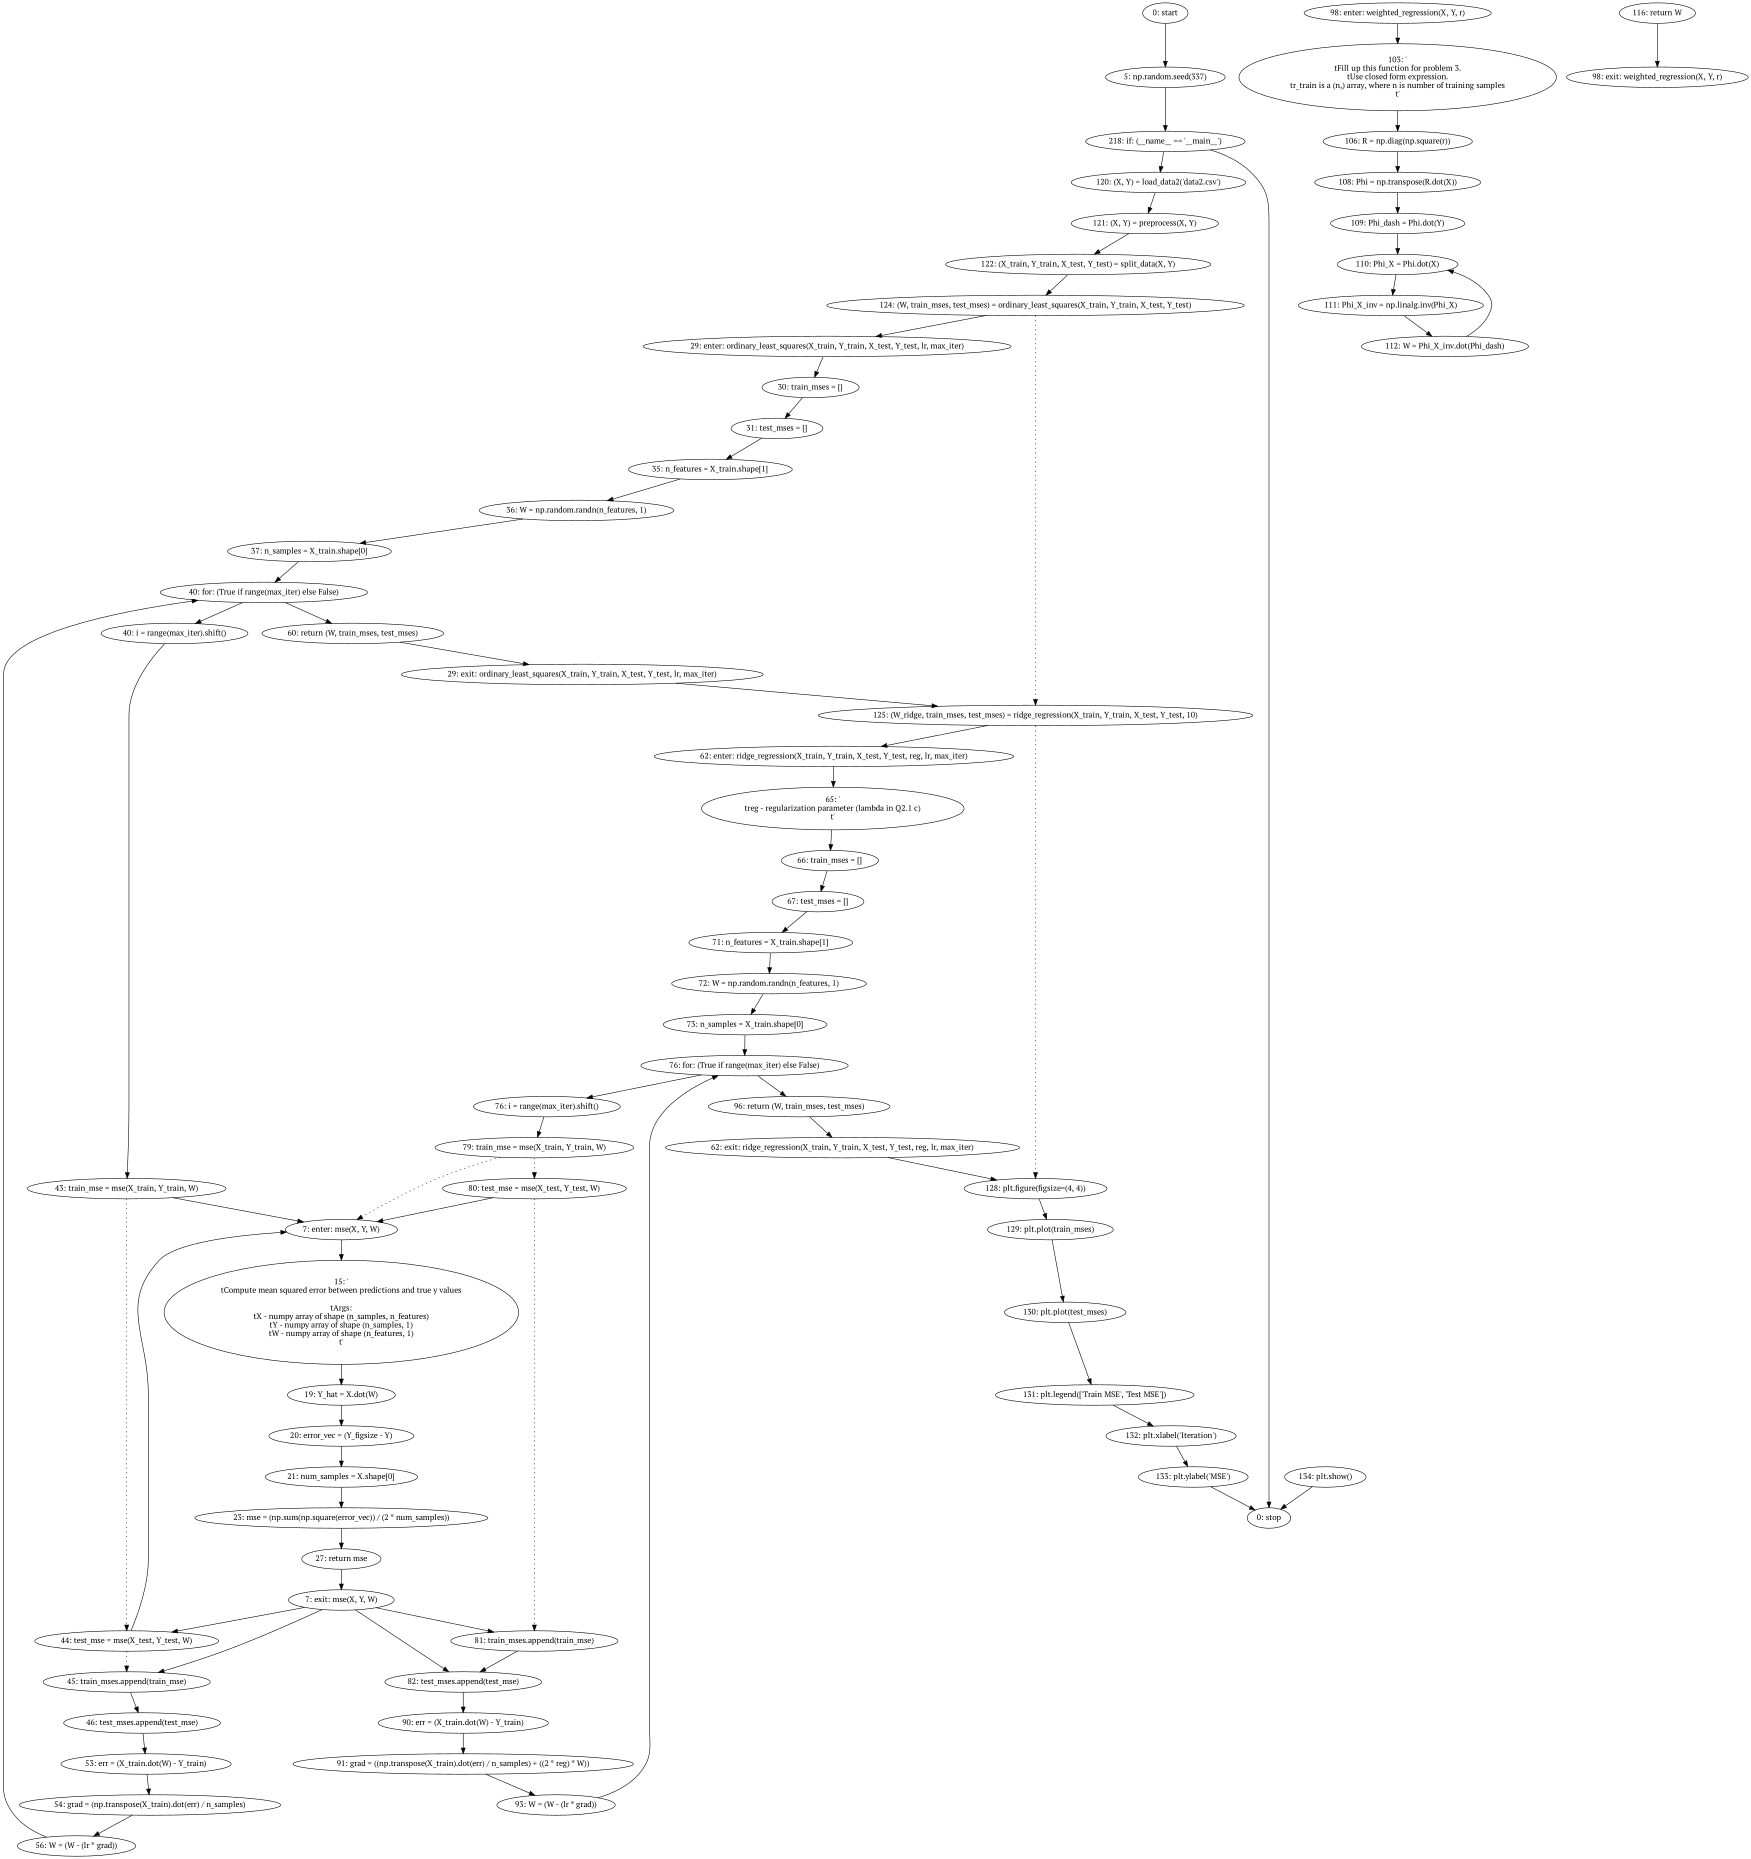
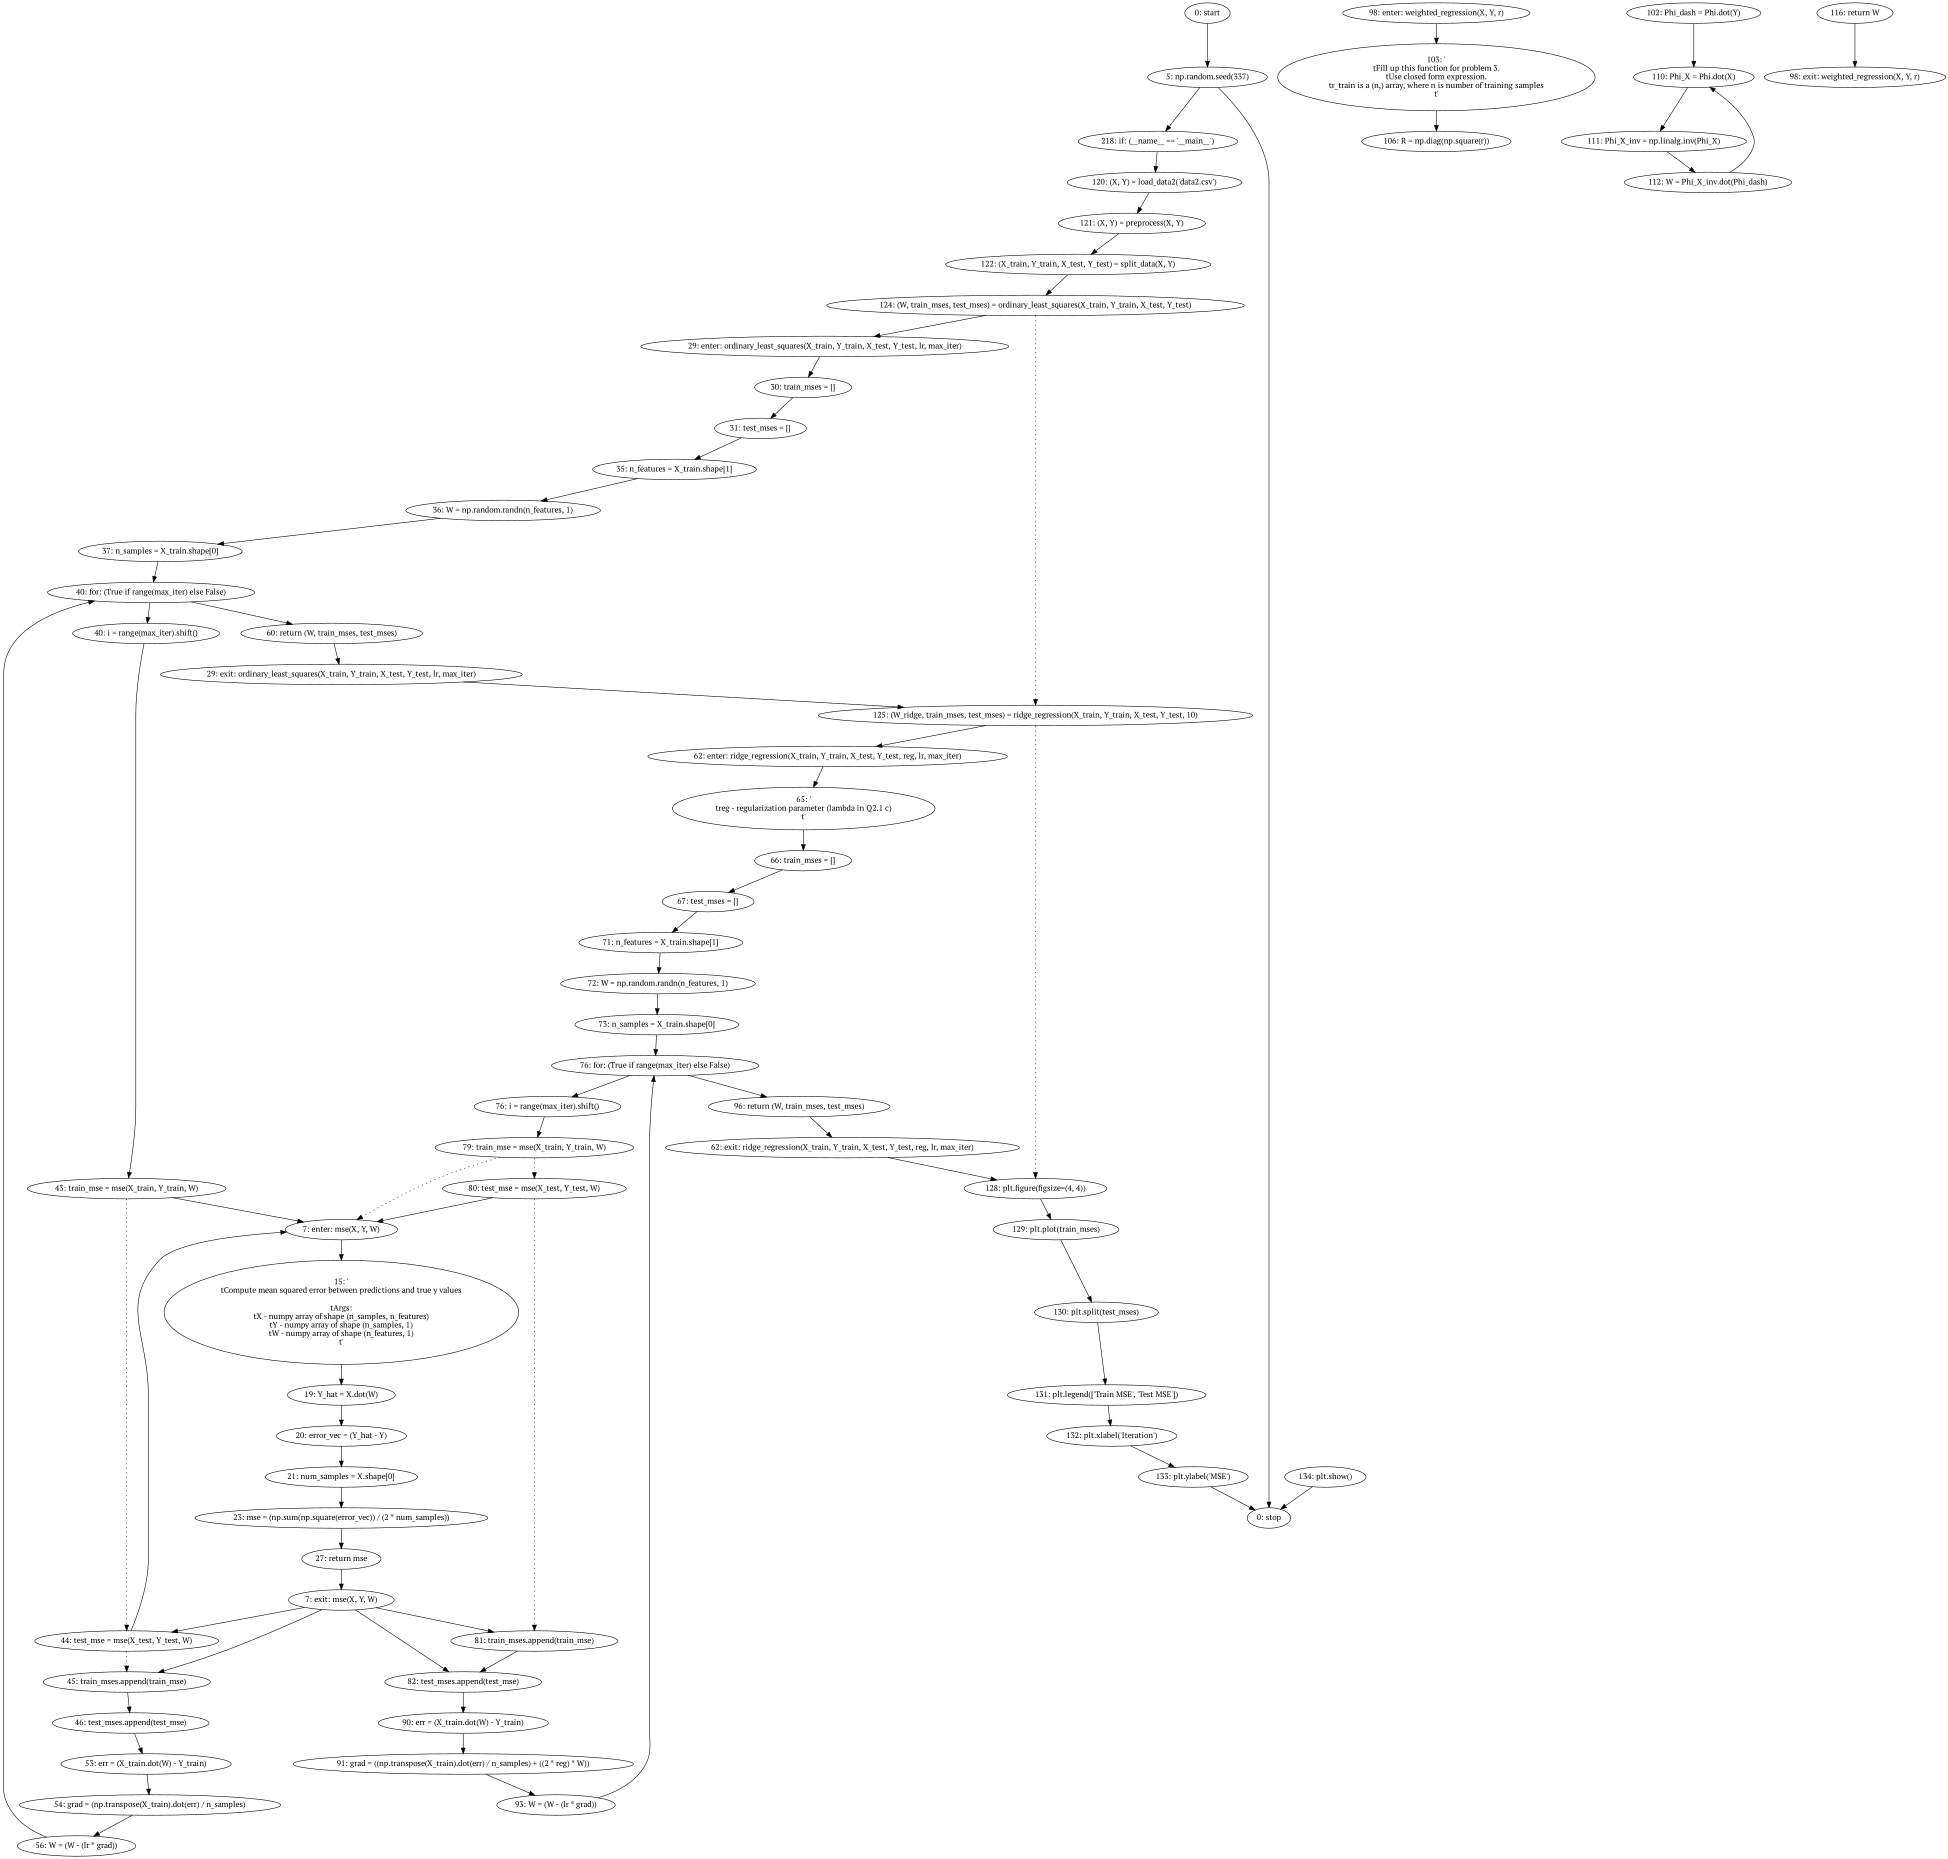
node "108: Phi = np.transpose(R.dot(X))": removed
node "109: Phi_dash = Phi.dot(Y)": label "109: Phi_dash = Phi.dot(Y)" -> "102: Phi_dash = Phi.dot(Y)"
edge "218: if: (__name__ == '__main__')" -> "0: stop": now "5: np.random.seed(337)" -> "0: stop"
node "130: plt.plot(test_mses)": label "130: plt.plot(test_mses)" -> "130: plt.split(test_mses)"
node "20: error_vec = (Y_figsize - Y)": label "20: error_vec = (Y_figsize - Y)" -> "20: error_vec = (Y_hat - Y)"
